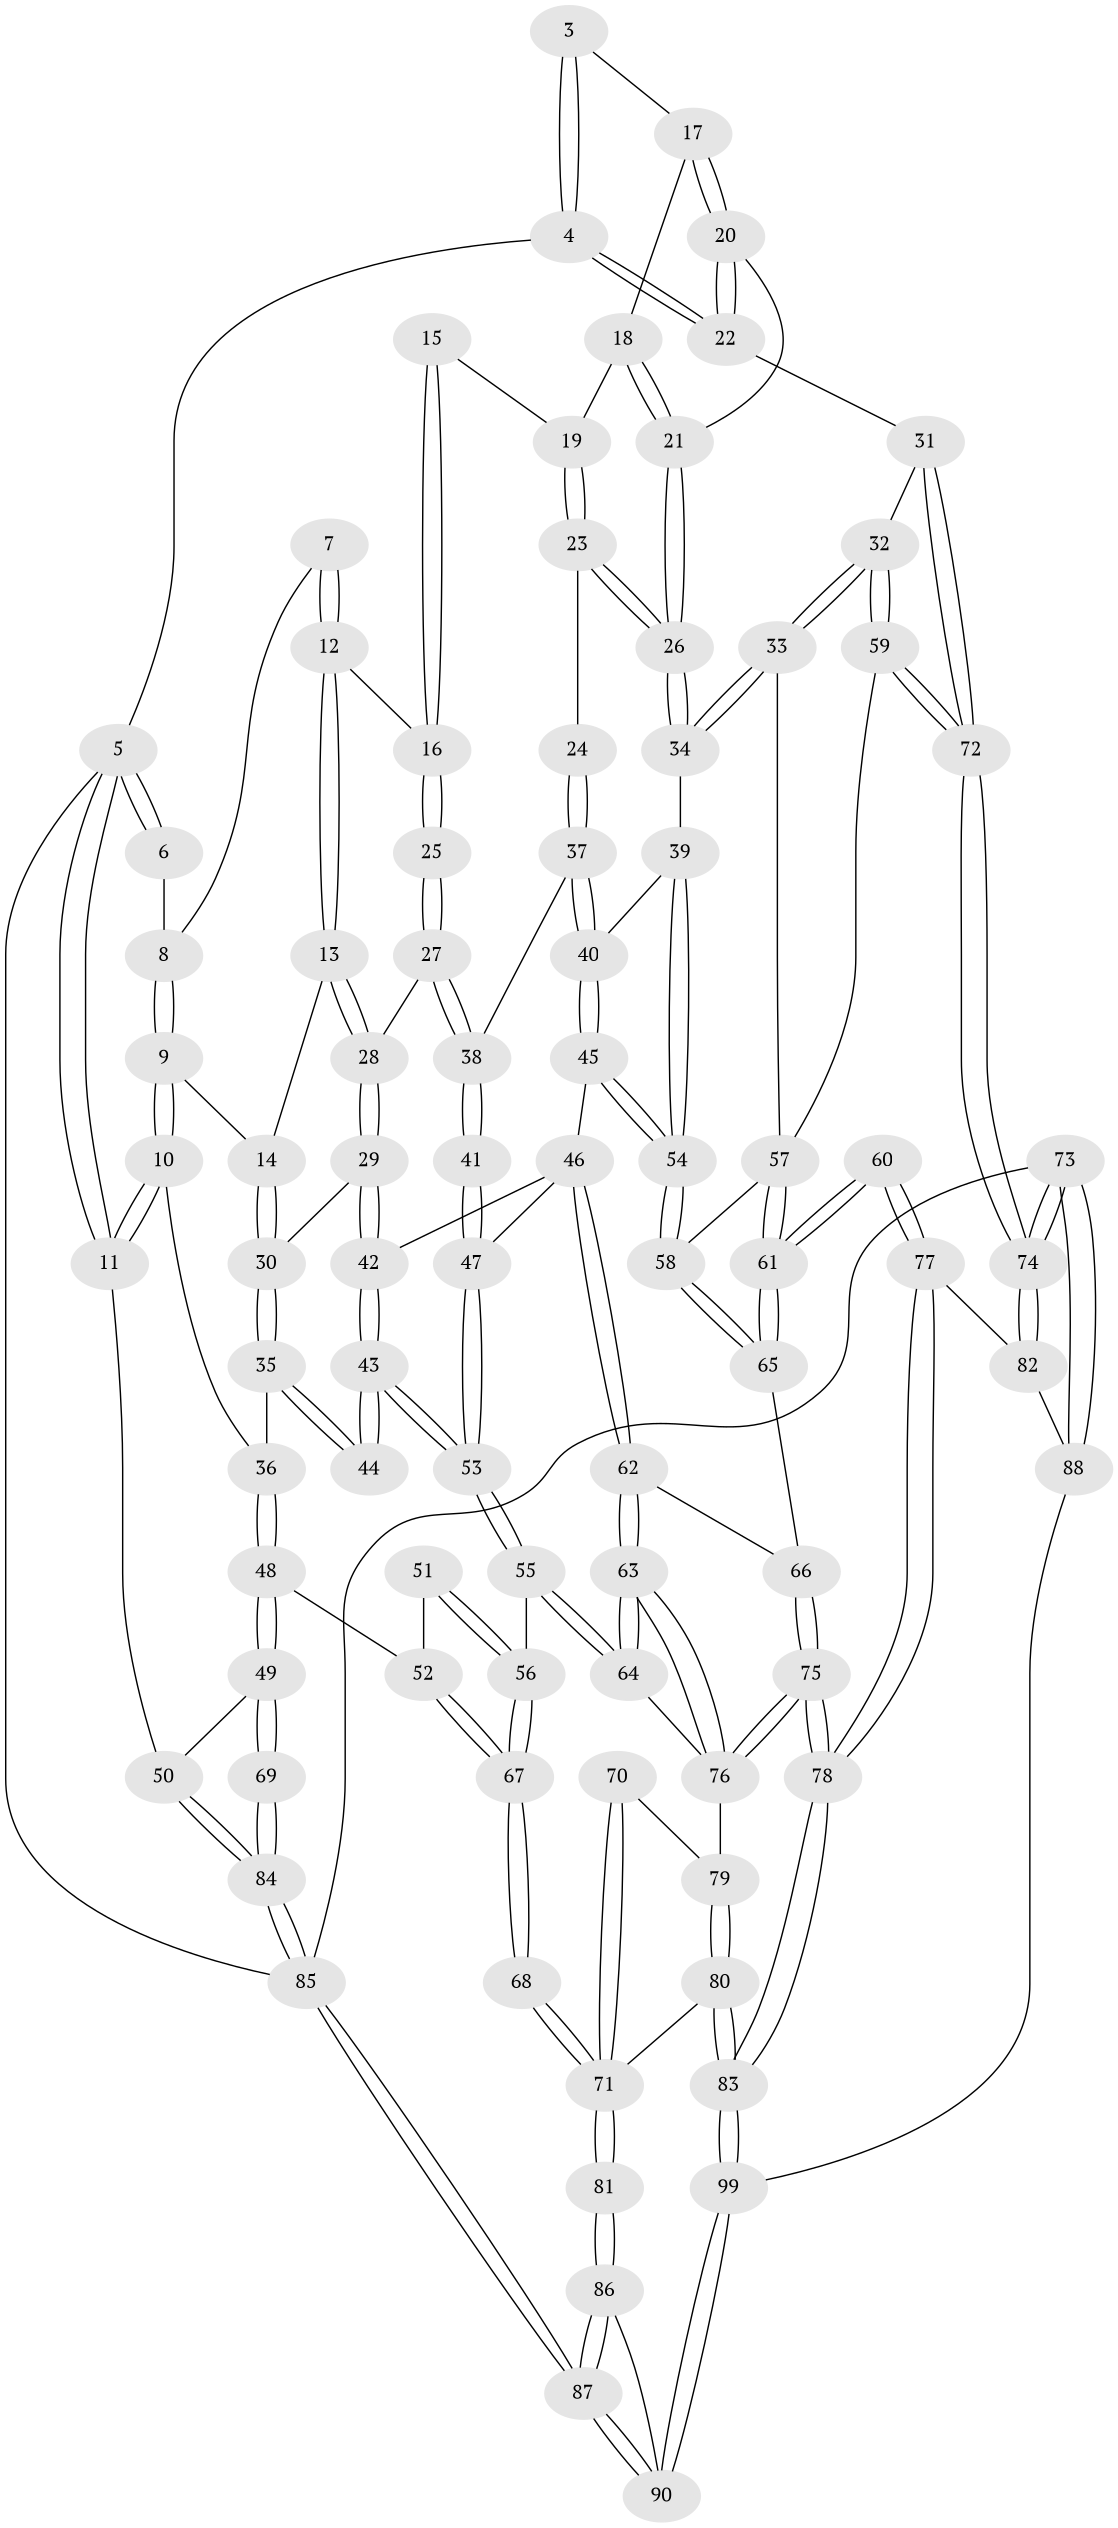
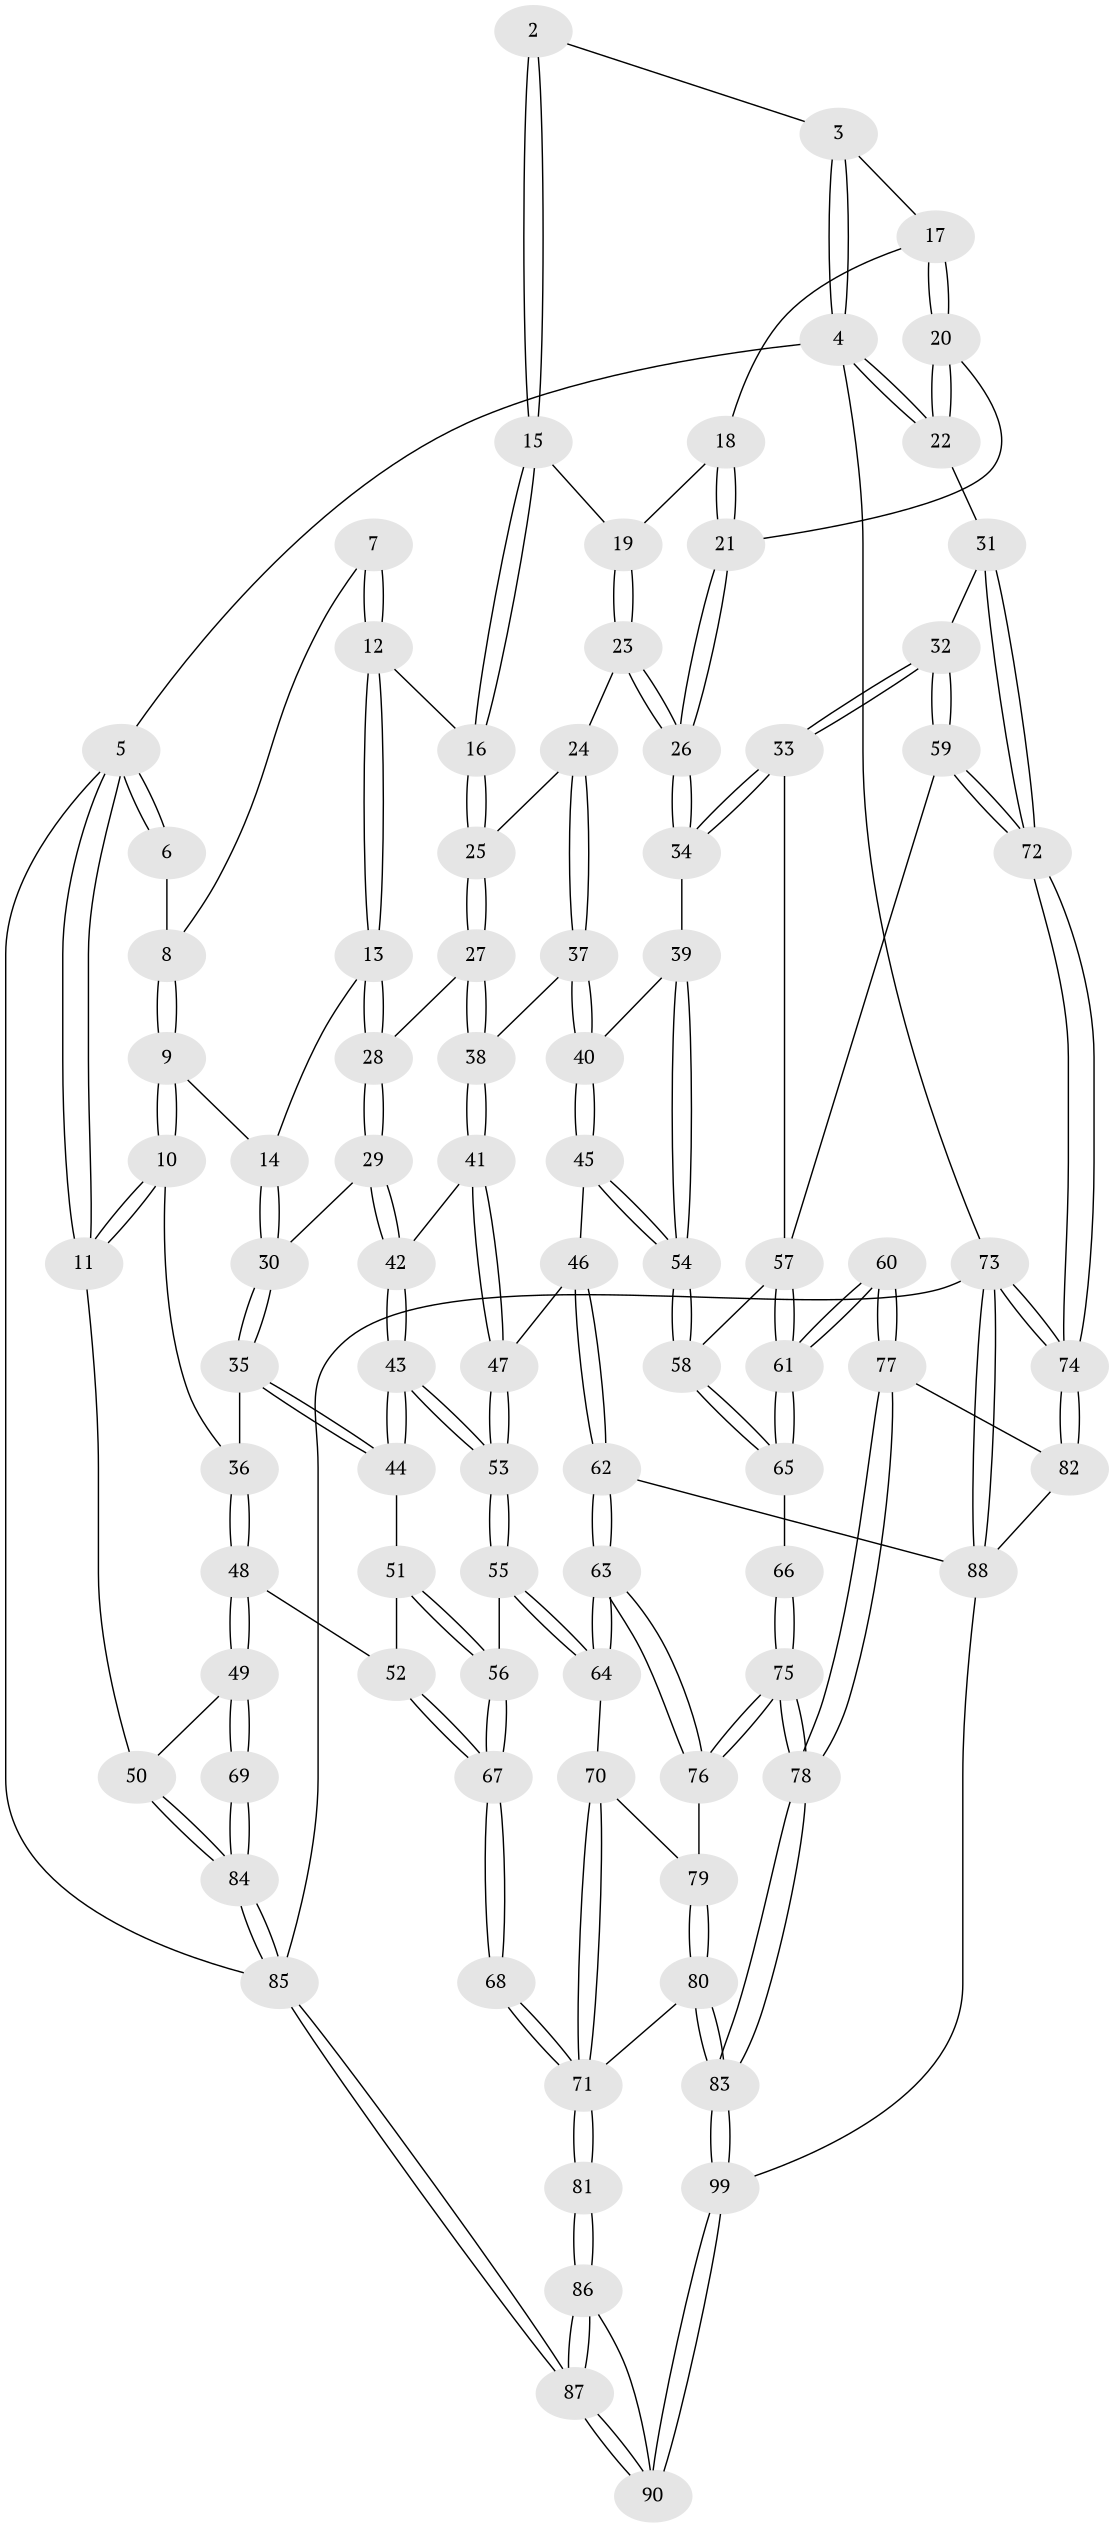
node "2": added
edge "24" -- "25": added
edge "4" -- "73": added
edge "46" -- "42": now "41" -- "42"
edge "44" -- "51": added
edge "62" -- "66": now "62" -- "88"
edge "64" -- "76": now "64" -- "70"
